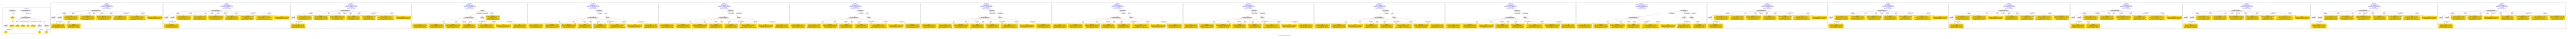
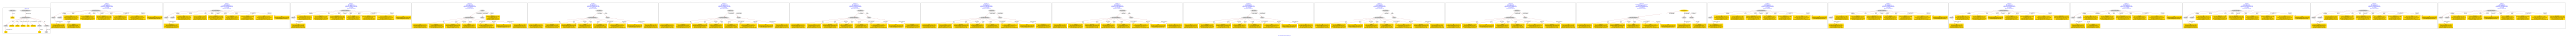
node "ConceptScheme1": fillcolor lightgray -> gold
node "url": fillcolor gold -> lightgray
